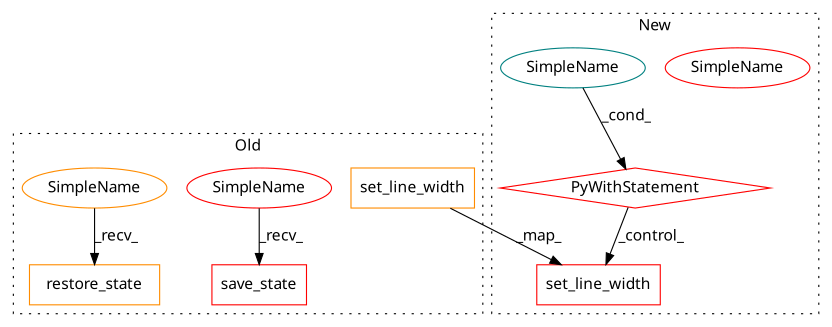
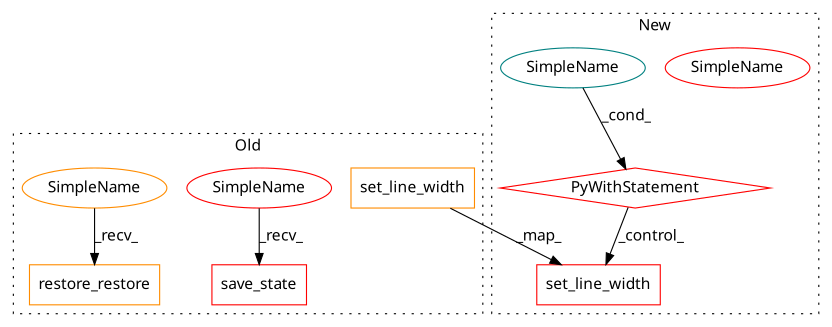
node "restore_state": label "restore_state" -> "restore_restore"
